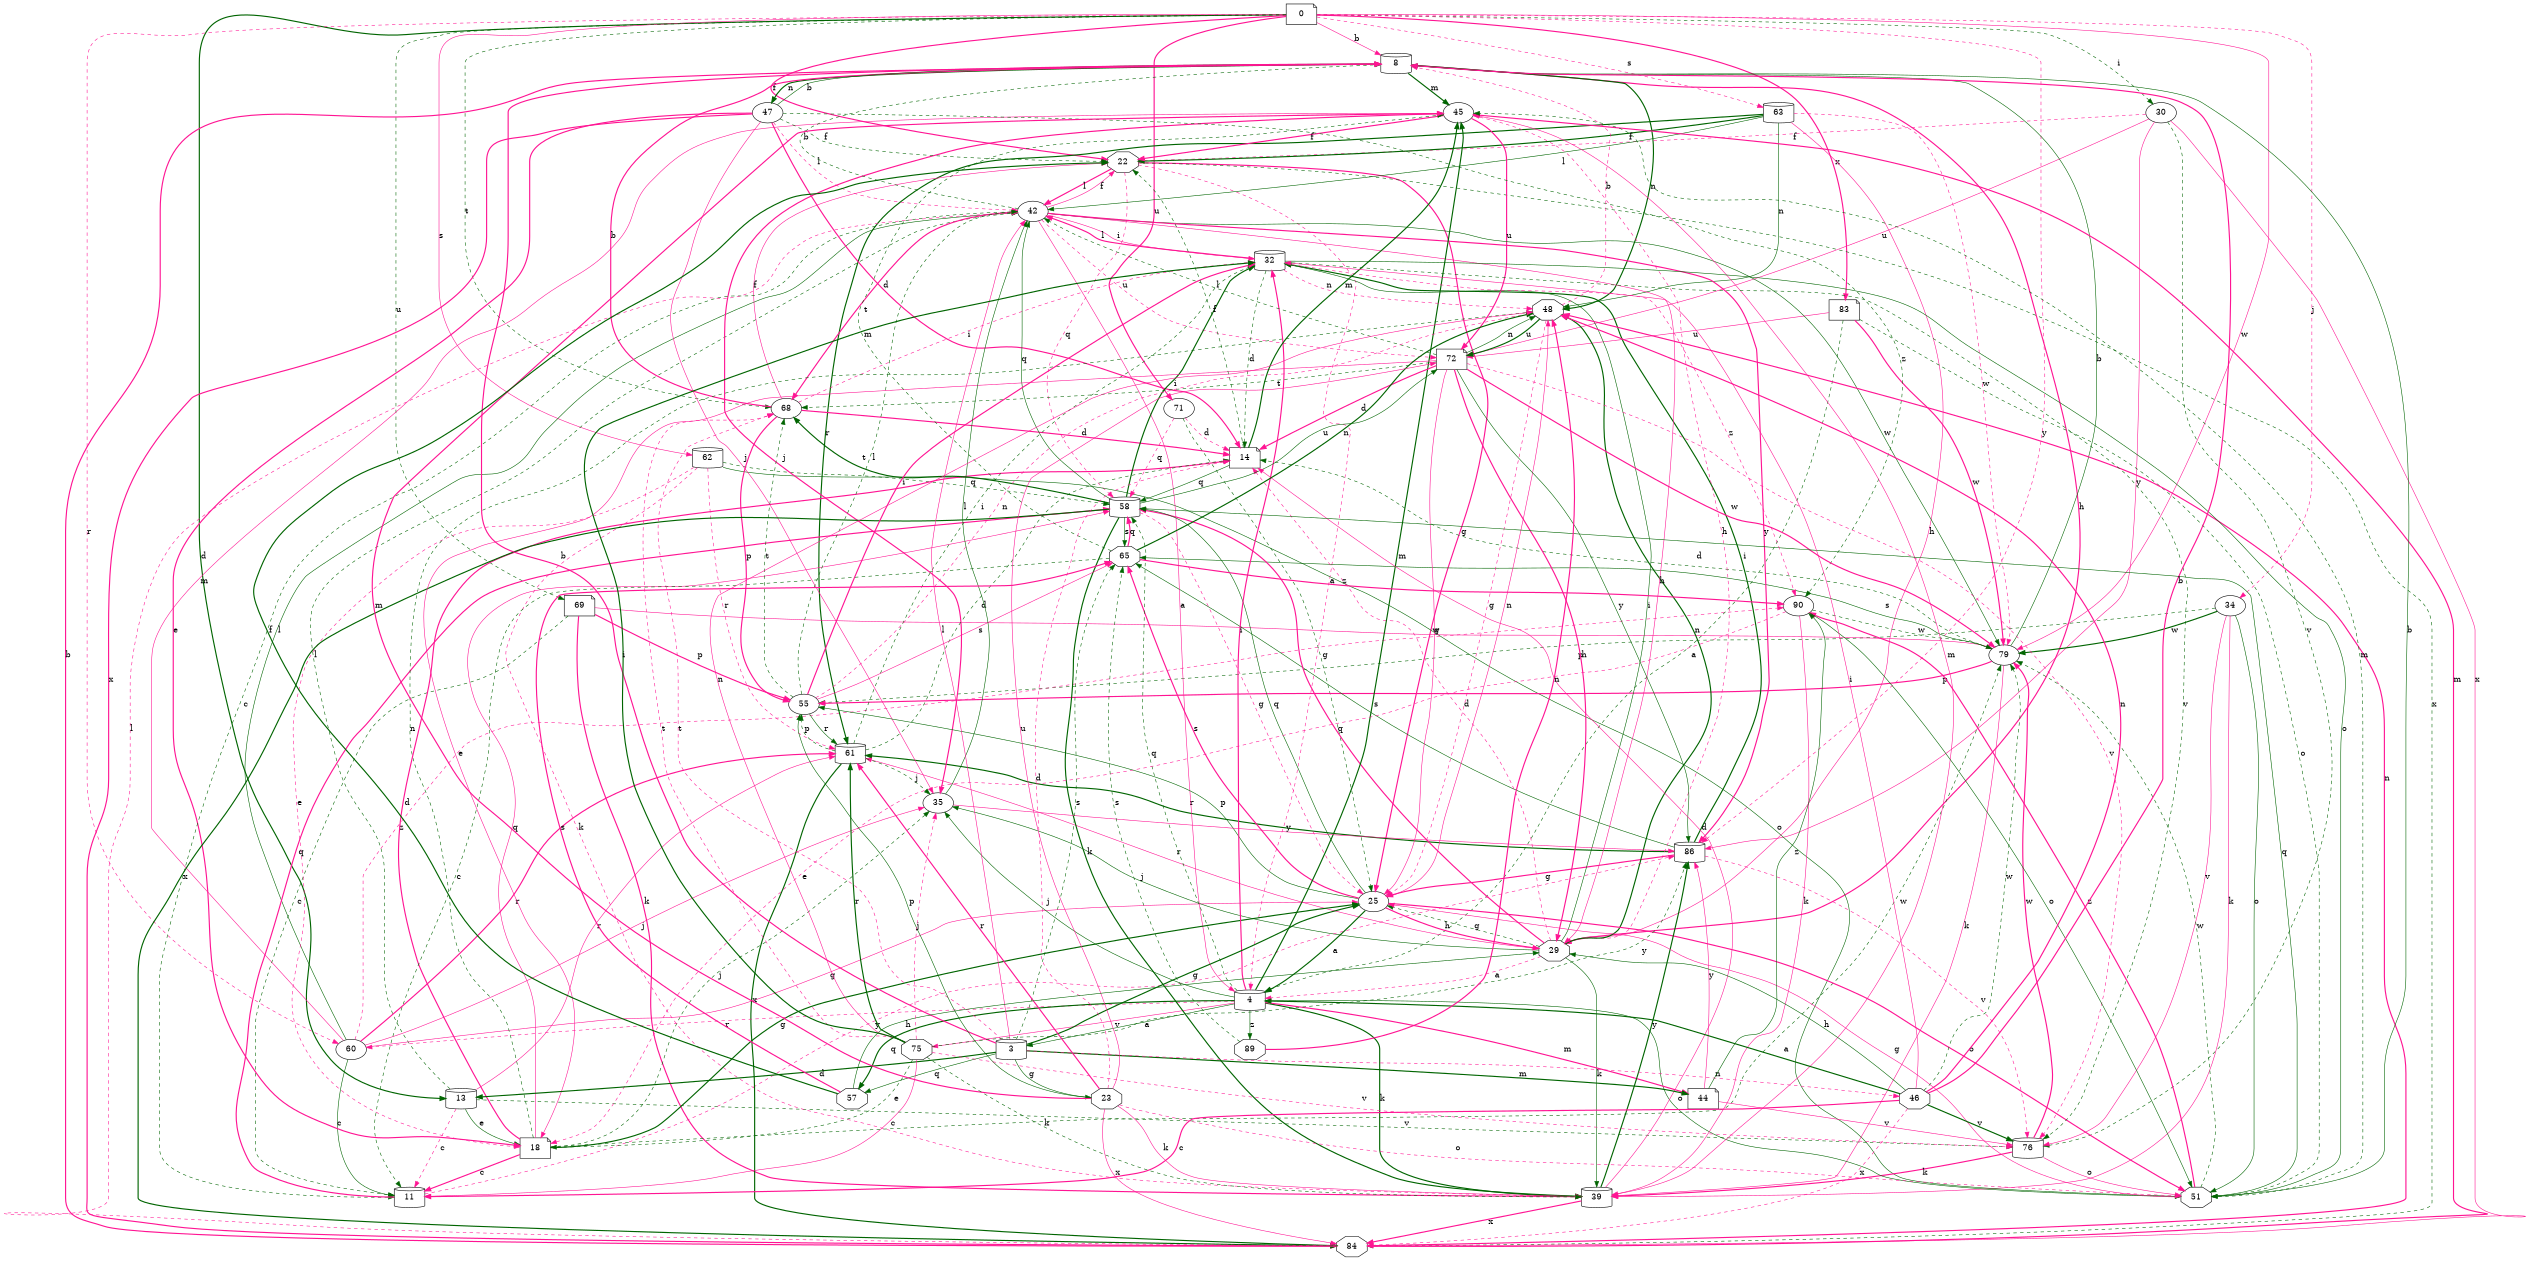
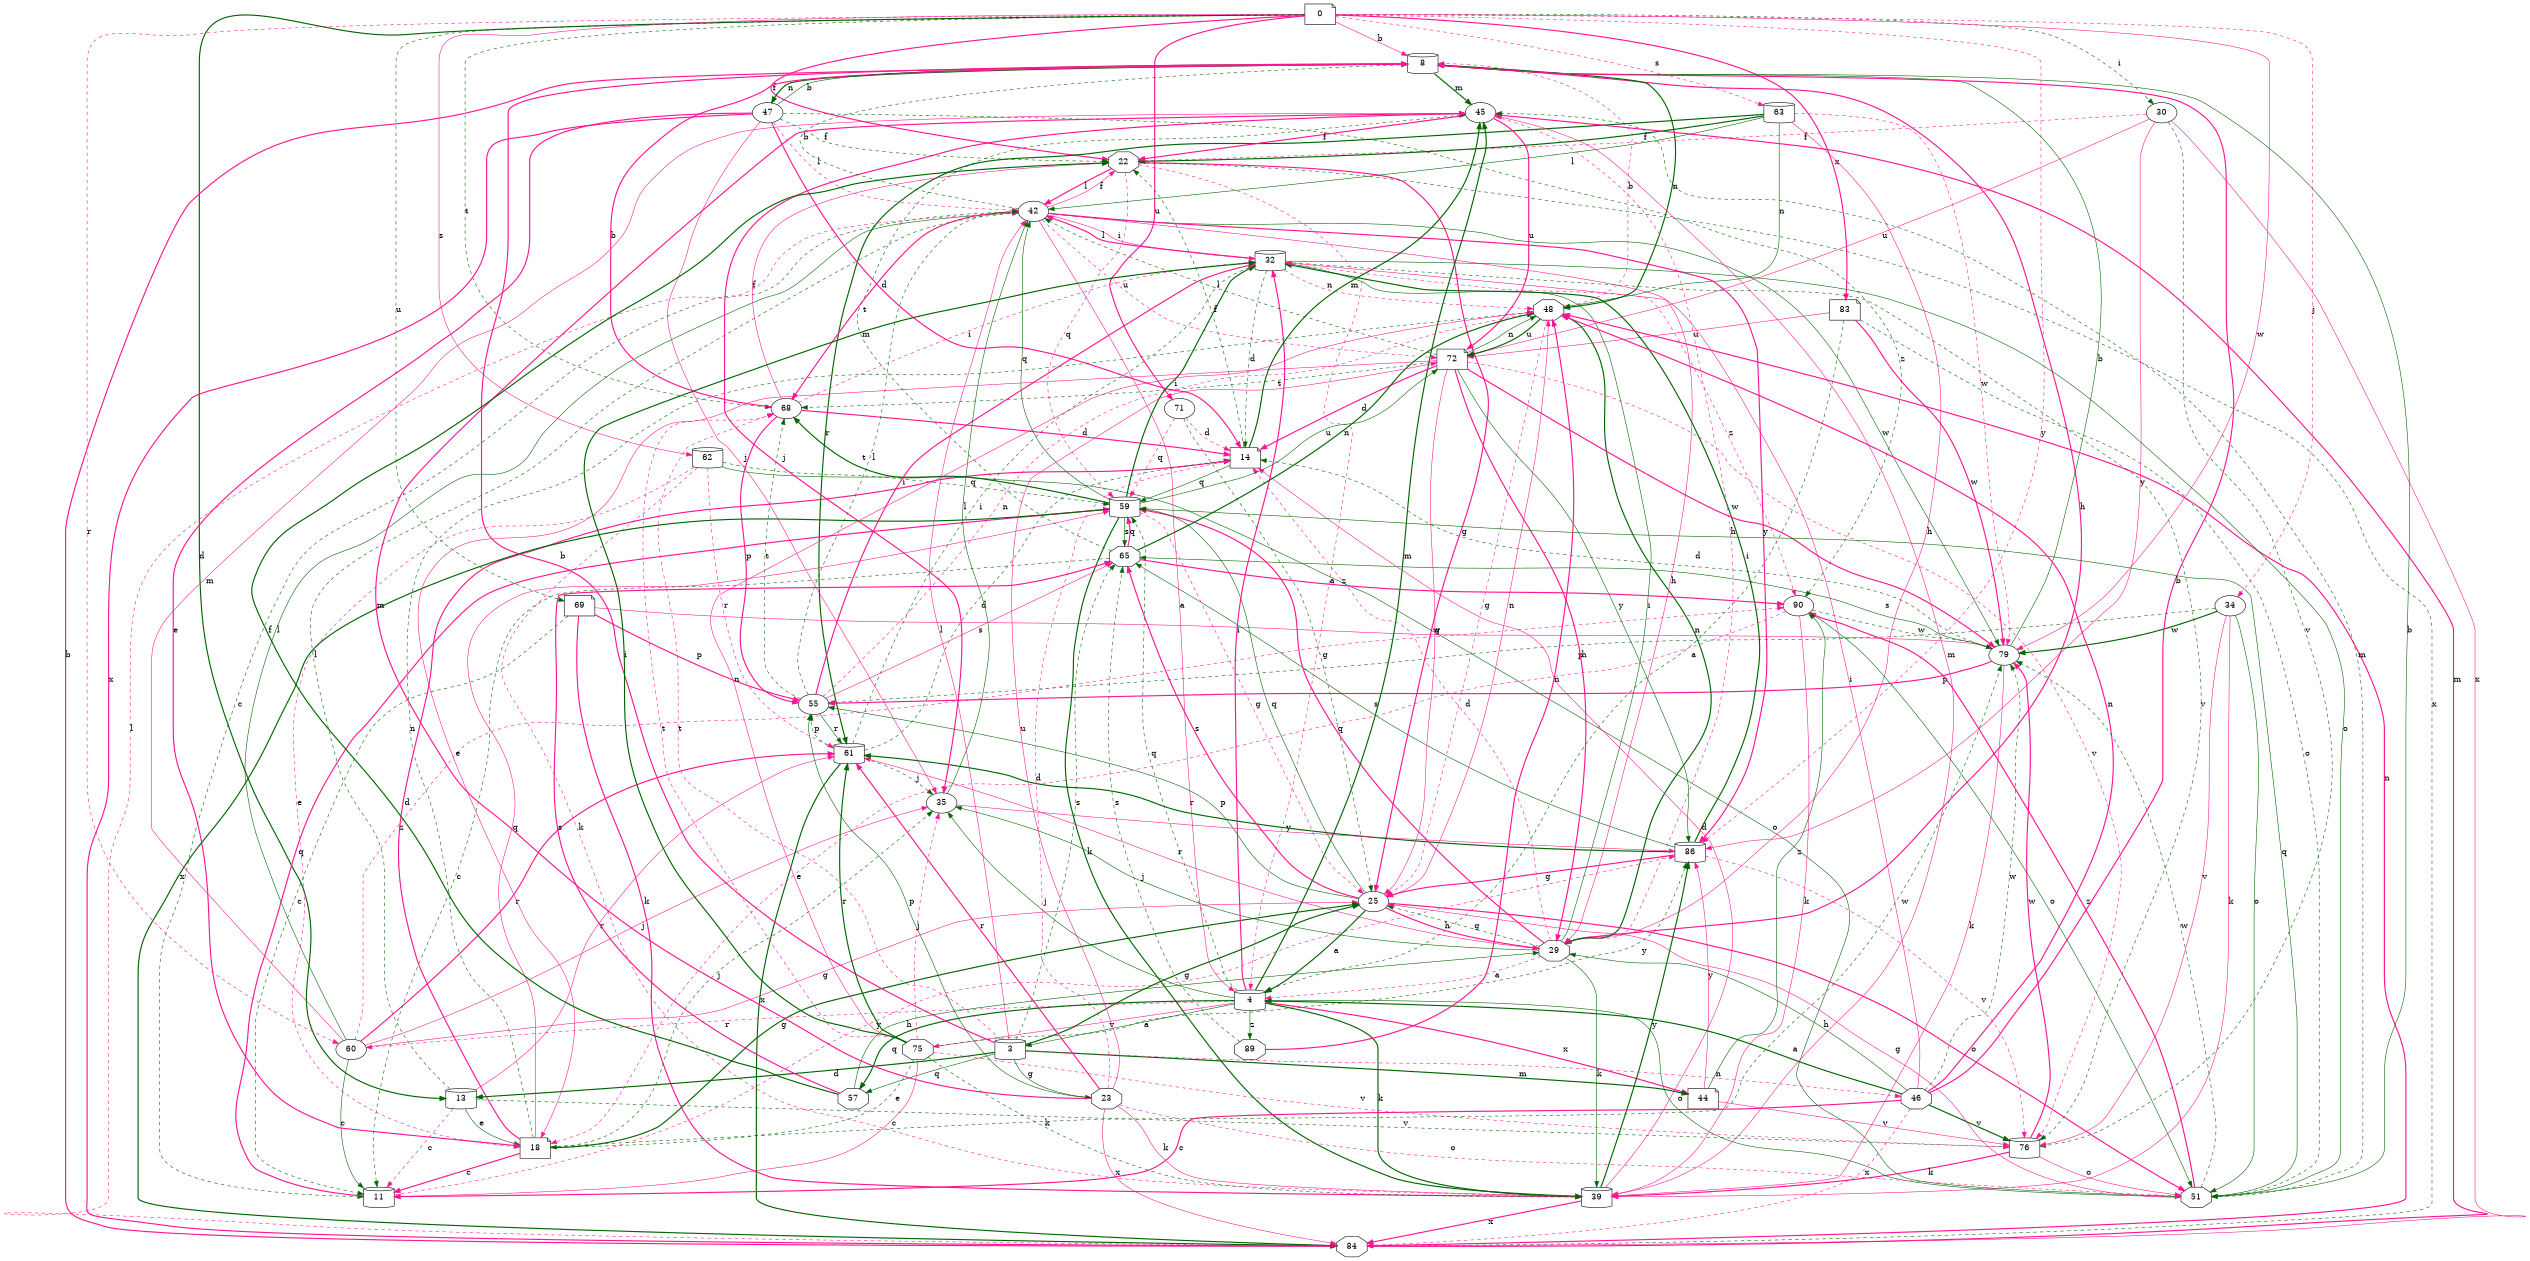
node "58": label "58" -> "59"
edge "4" -> "44": label "m" -> "x"
